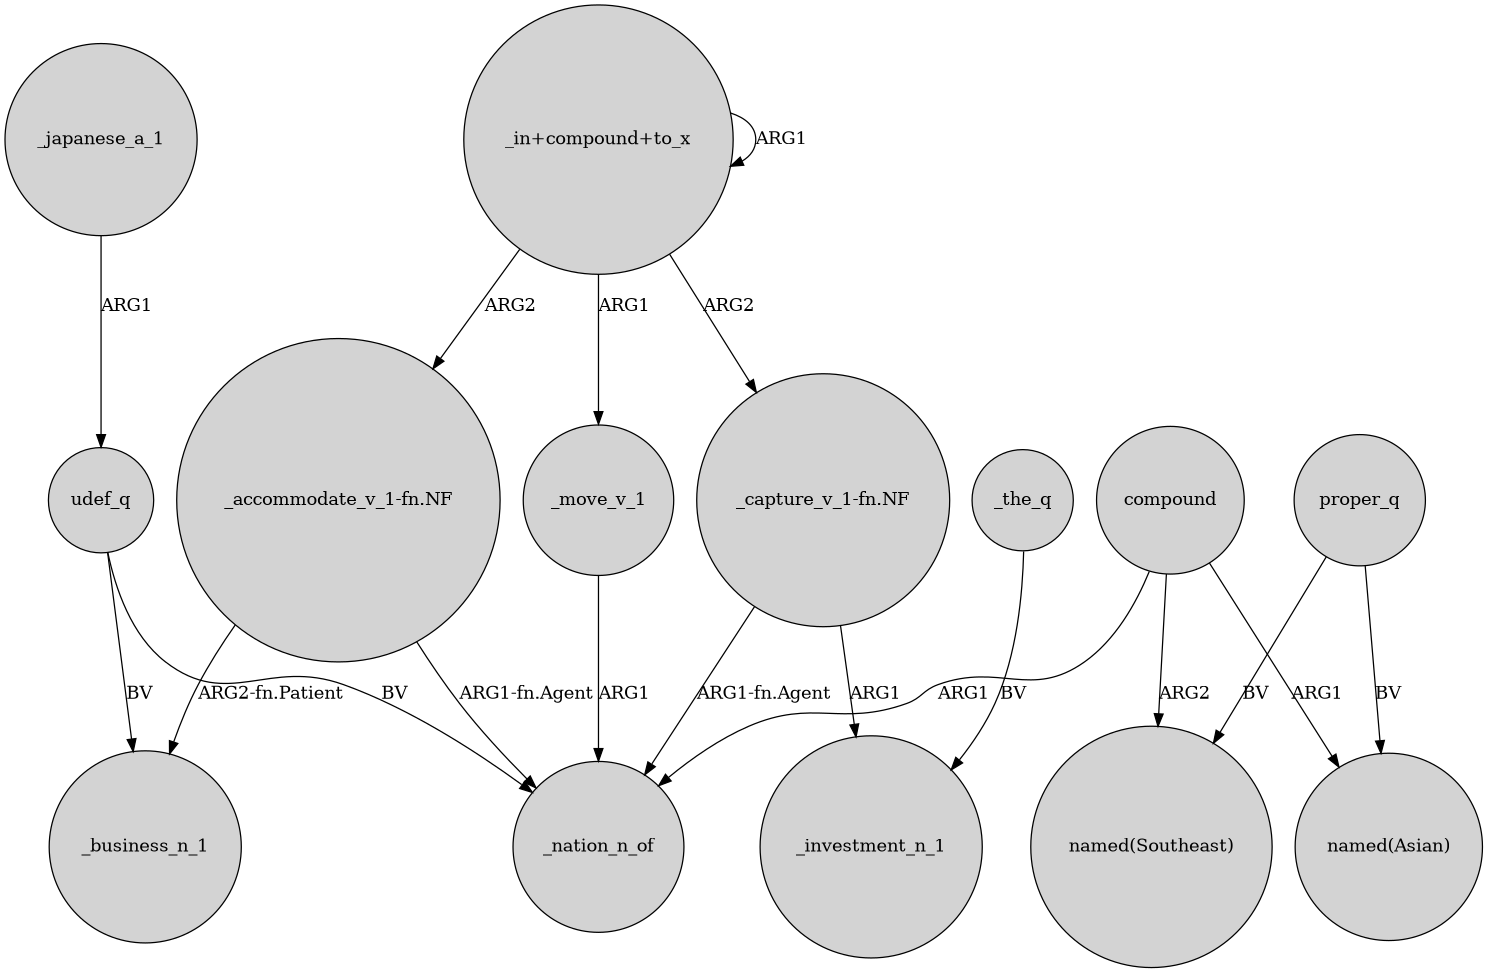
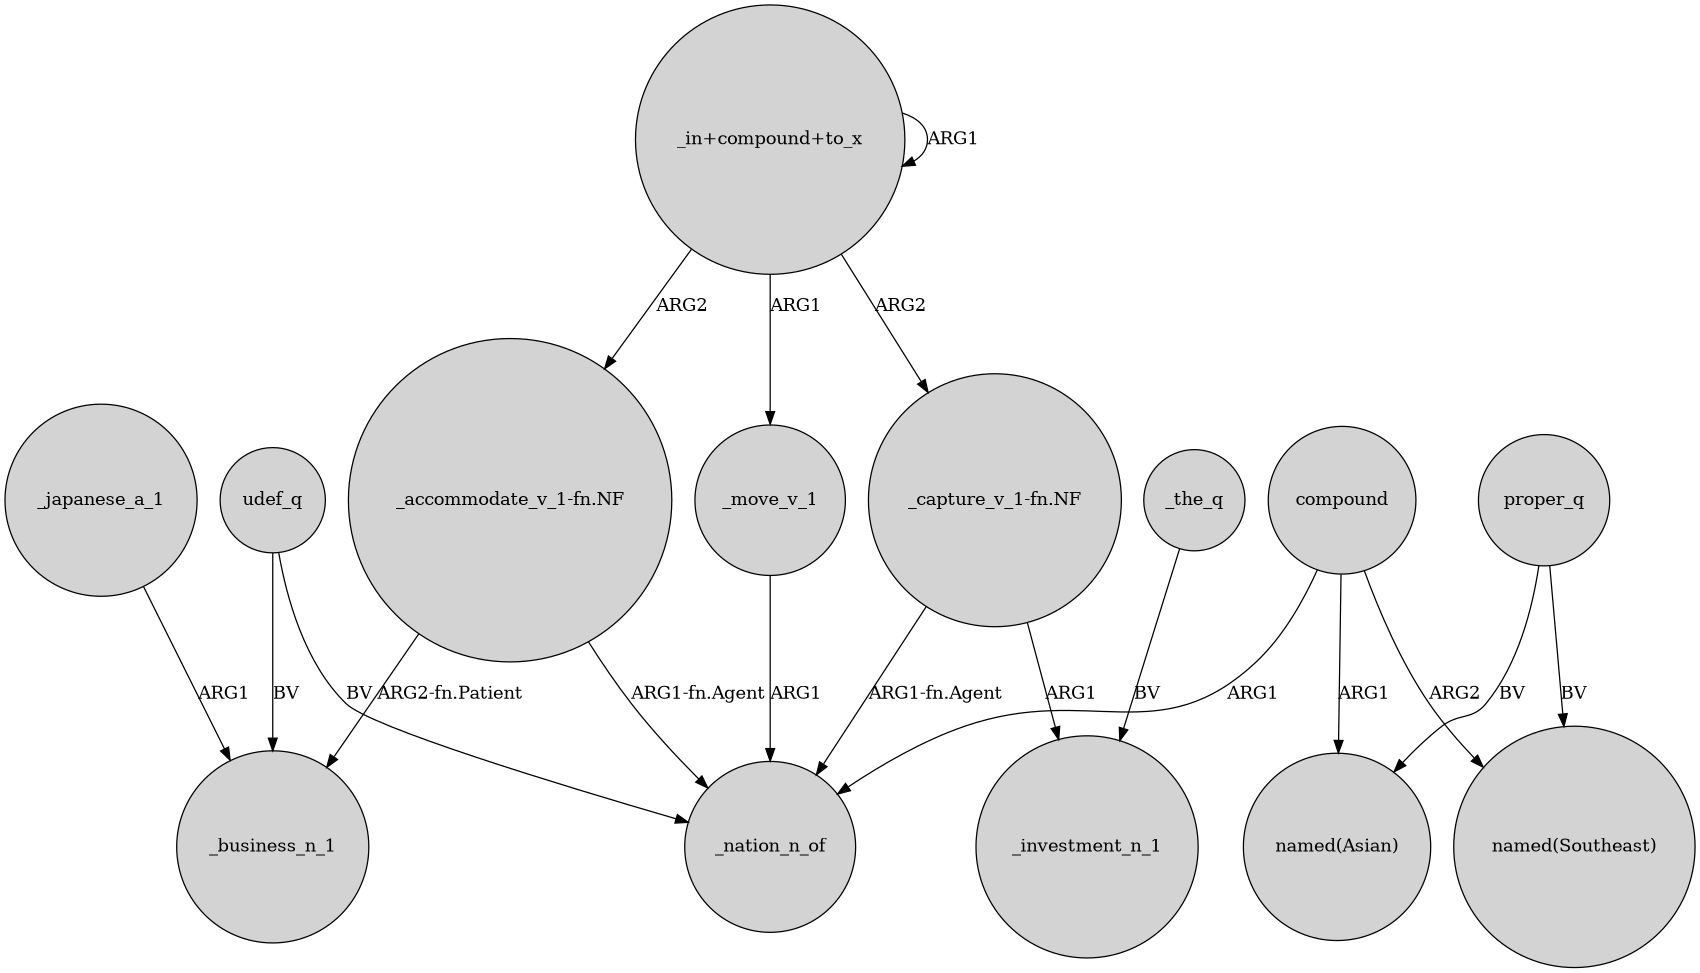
edge "_japanese_a_1" -> "udef_q": now "_japanese_a_1" -> "_business_n_1"
